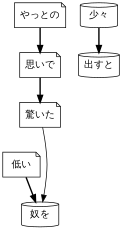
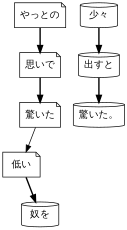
node "驚いた。": added
edge "驚いた" -> "奴を": now "驚いた" -> "低い"
